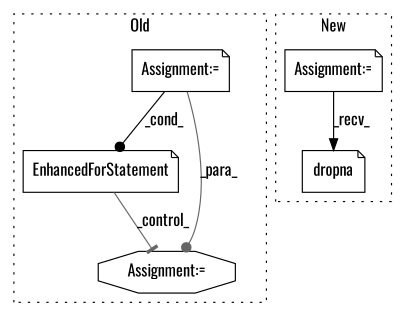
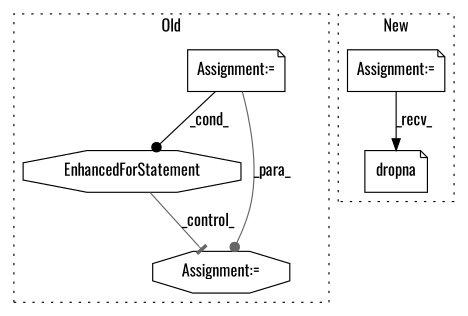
node "EnhancedForStatement": shape note -> octagon
